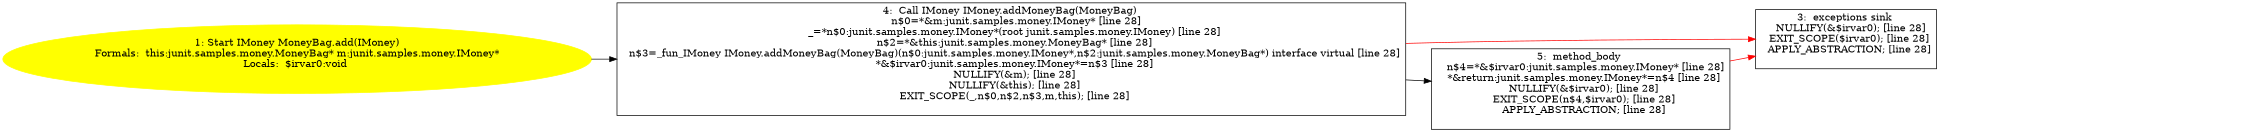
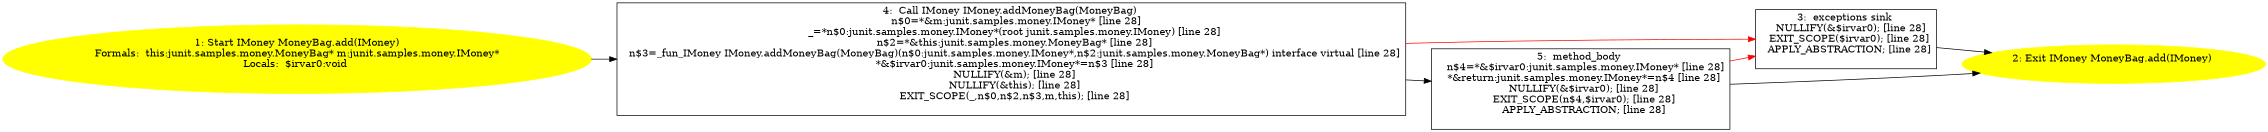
node "2: Exit IMoney MoneyBag.add(IMoney)": added
